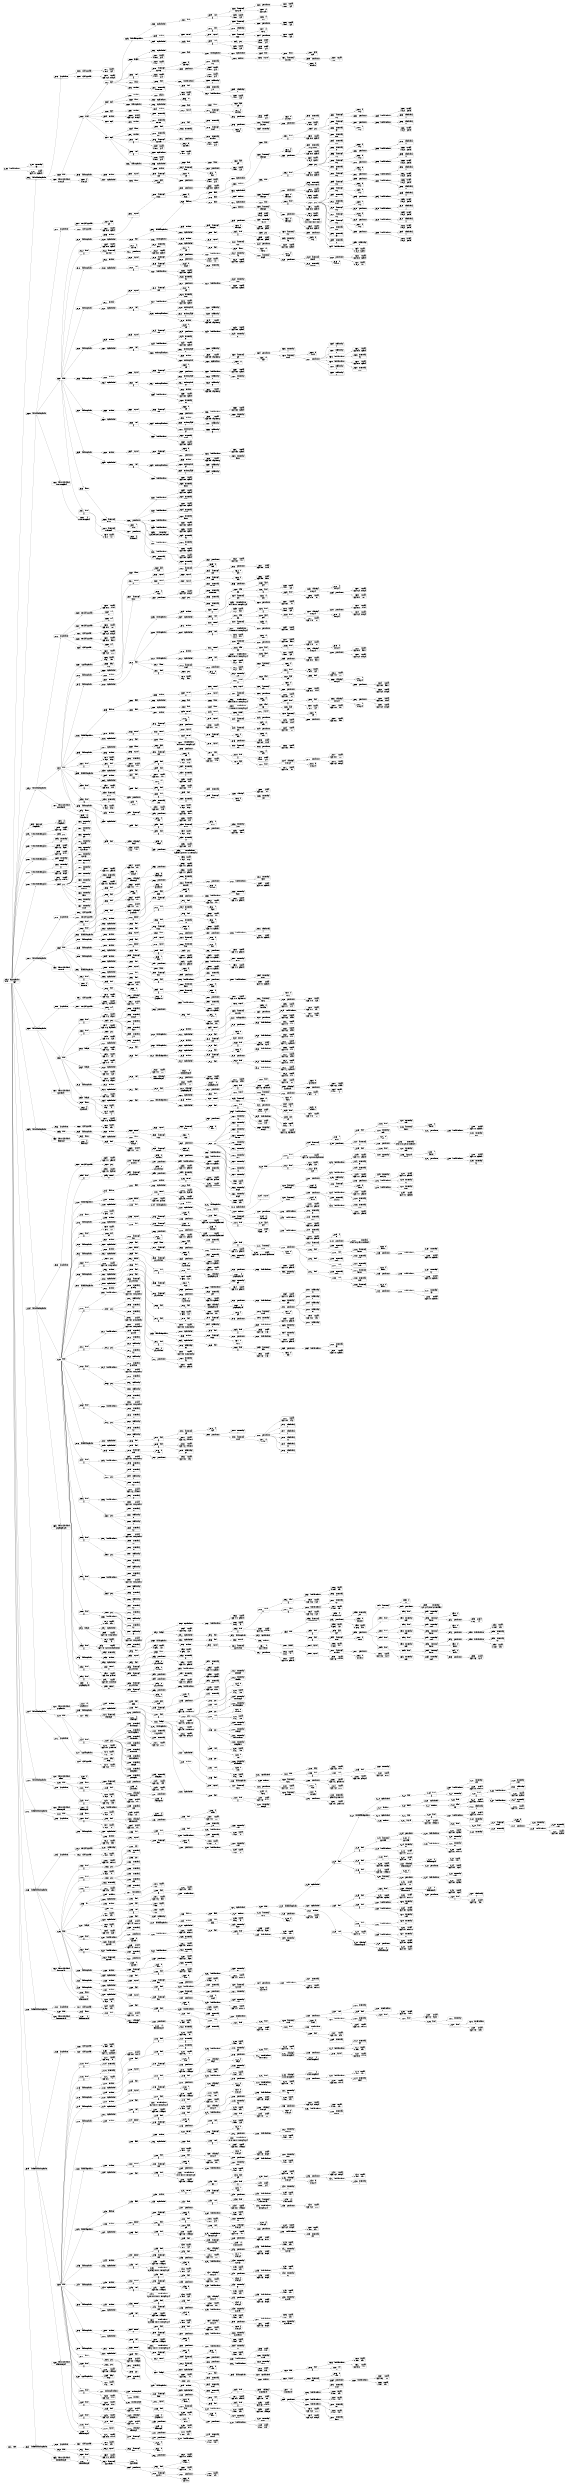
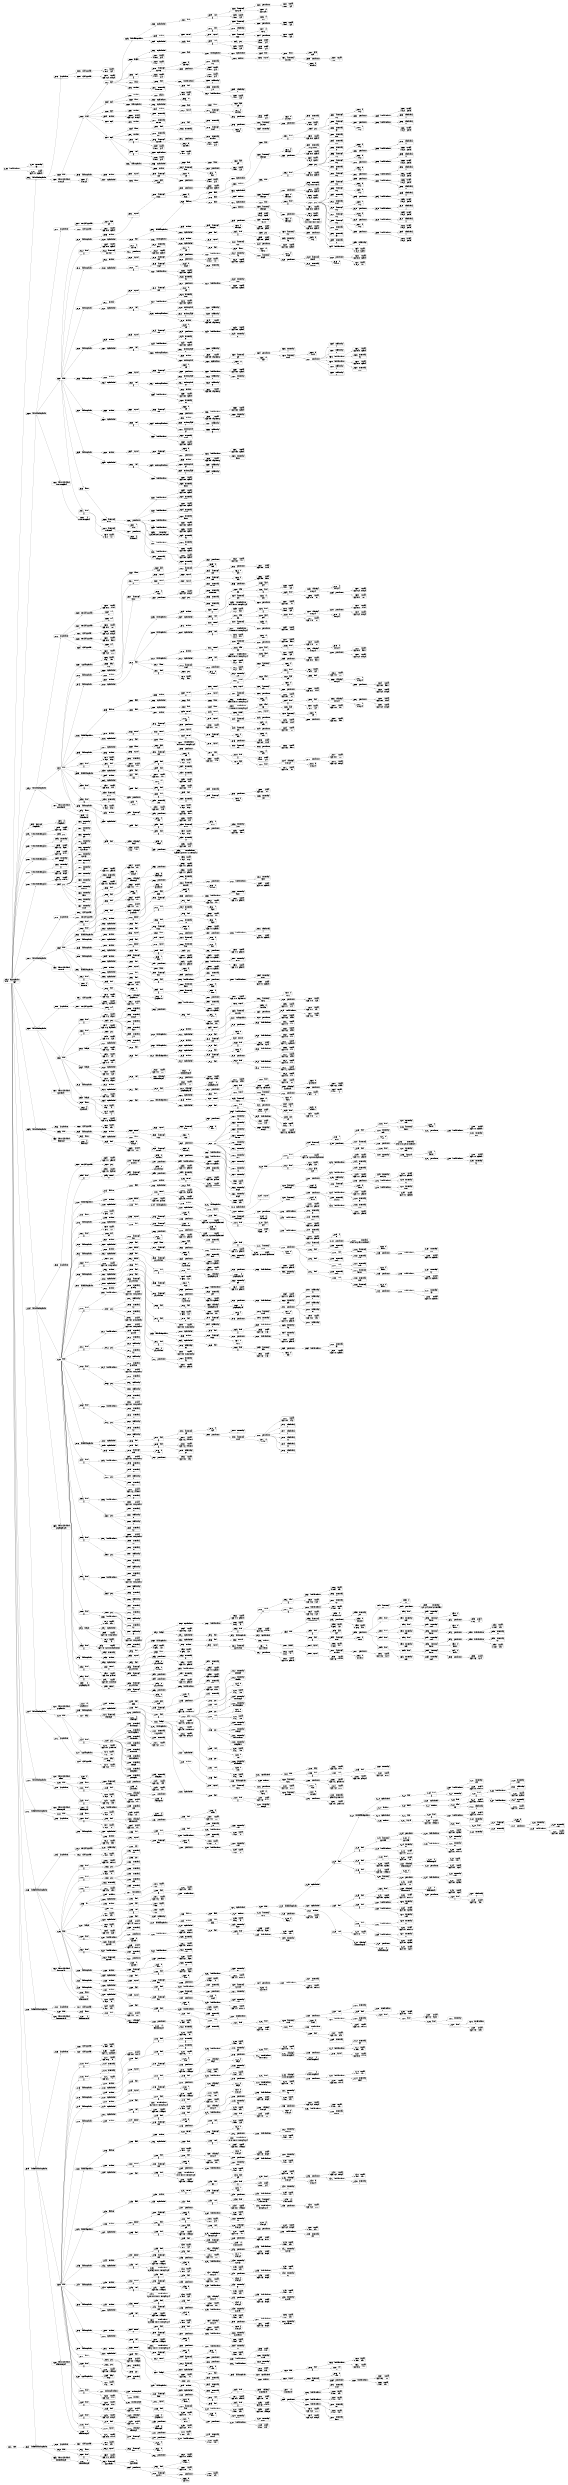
node "405888": text "MethodCall" -> "ArgumentList"
node "404865": added
